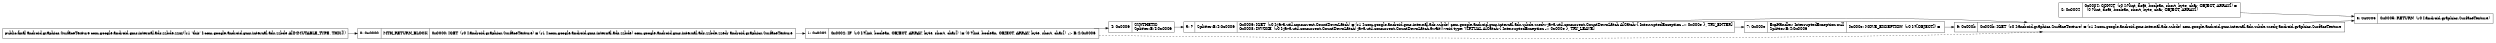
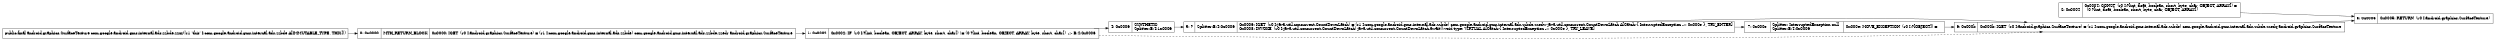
node "7: 0x000e": text "ExcHandler: InterruptedException null" -> "Splitter: InterruptedException null"
node "4: 0x0006": text "Splitter:B:4:0x0006" -> "Splitter:B:4:1x0006"
